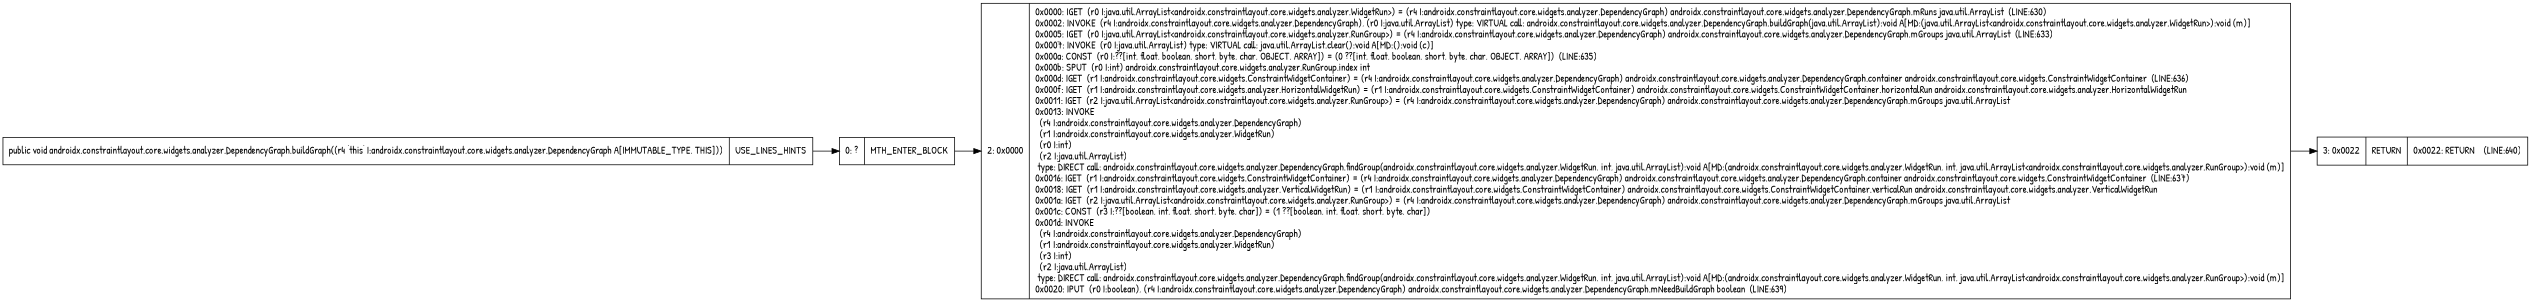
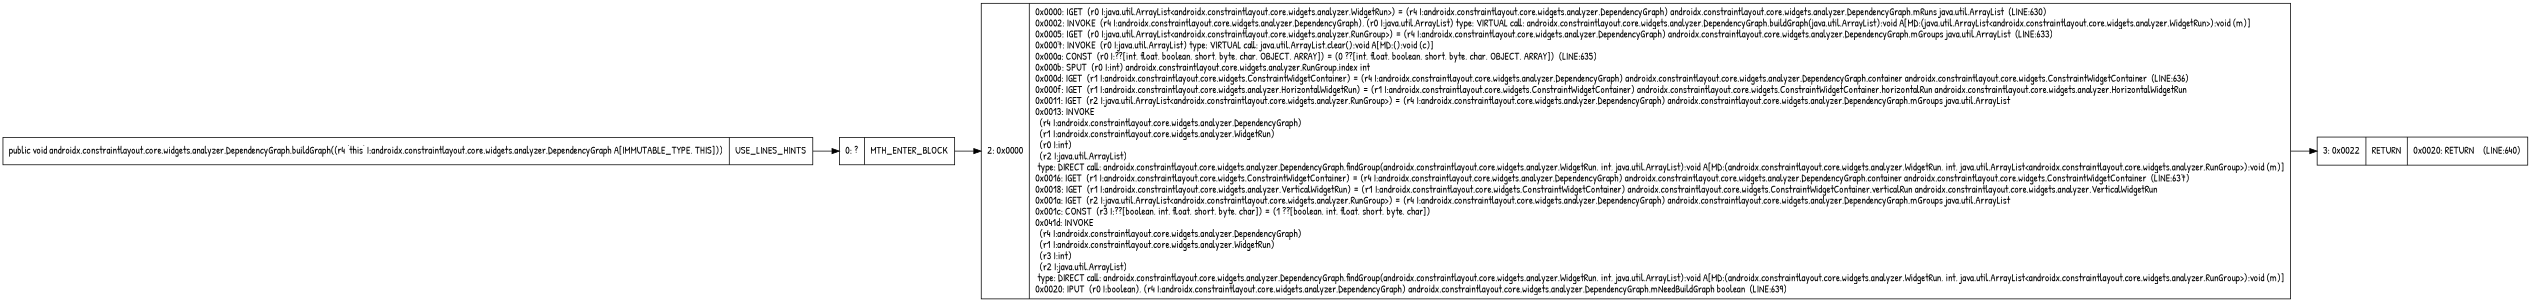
node "3: 0x0022": text "0x0022: RETURN    (LINE:640)" -> "0x0020: RETURN    (LINE:640)"
node "2: 0x0000": text "0x001d: INVOKE" -> "0x041d: INVOKE"
